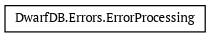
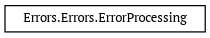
node "DwarfDB.Errors.ErrorProcessing": label "DwarfDB.Errors.ErrorProcessing" -> "Errors.Errors.ErrorProcessing"
